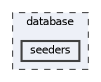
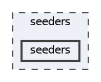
cluster "database": label "database" -> "seeders"
